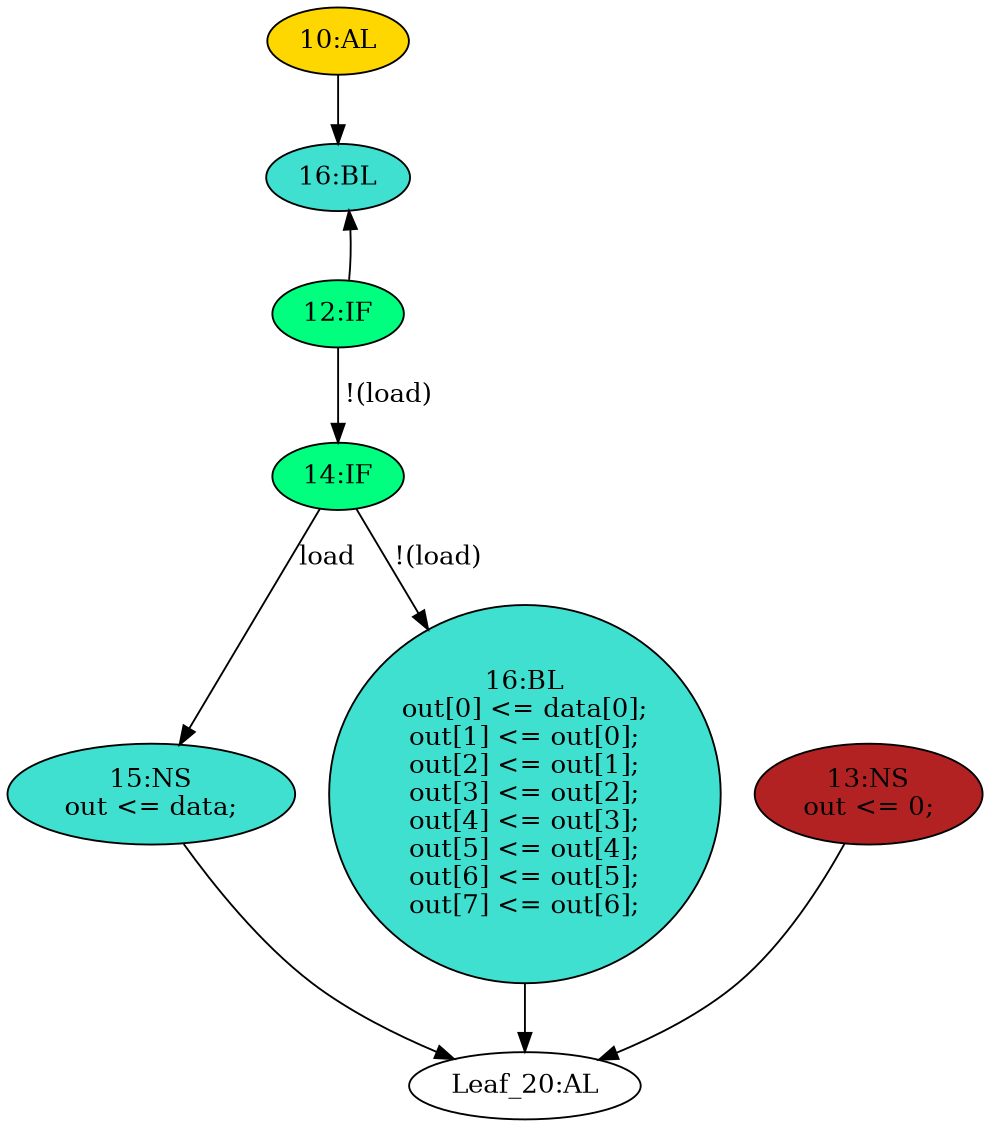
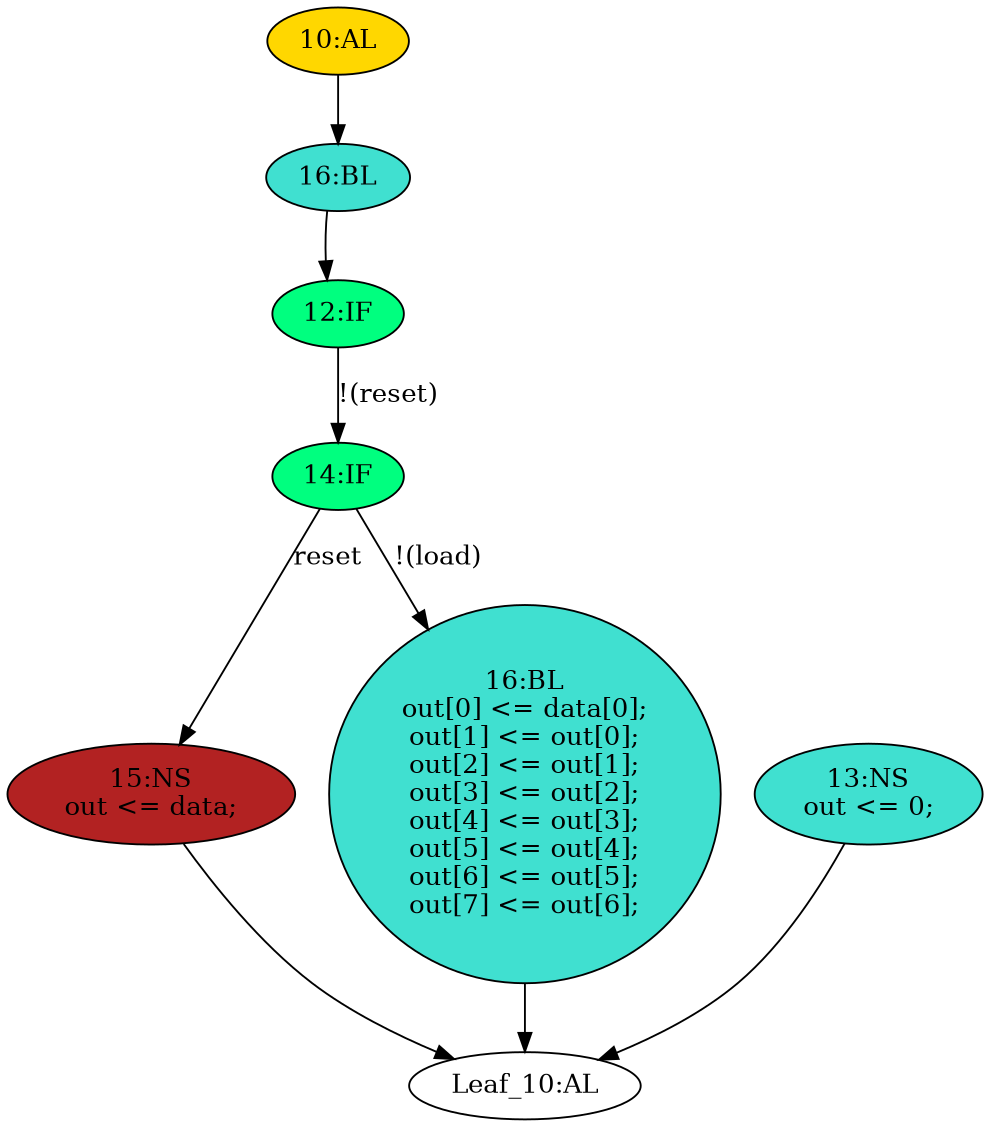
edge "12:IF" -> "16:BL": reversed
edge "12:IF" -> "14:IF": label "!(load)" -> "!(reset)"
edge "14:IF" -> "15:NS out <= data;": label "load" -> "reset"
node "15:NS out <= data;": fillcolor turquoise -> firebrick
node "13:NS out <= 0;": fillcolor firebrick -> turquoise
node "Leaf_20:AL": label "Leaf_20:AL" -> "Leaf_10:AL"
